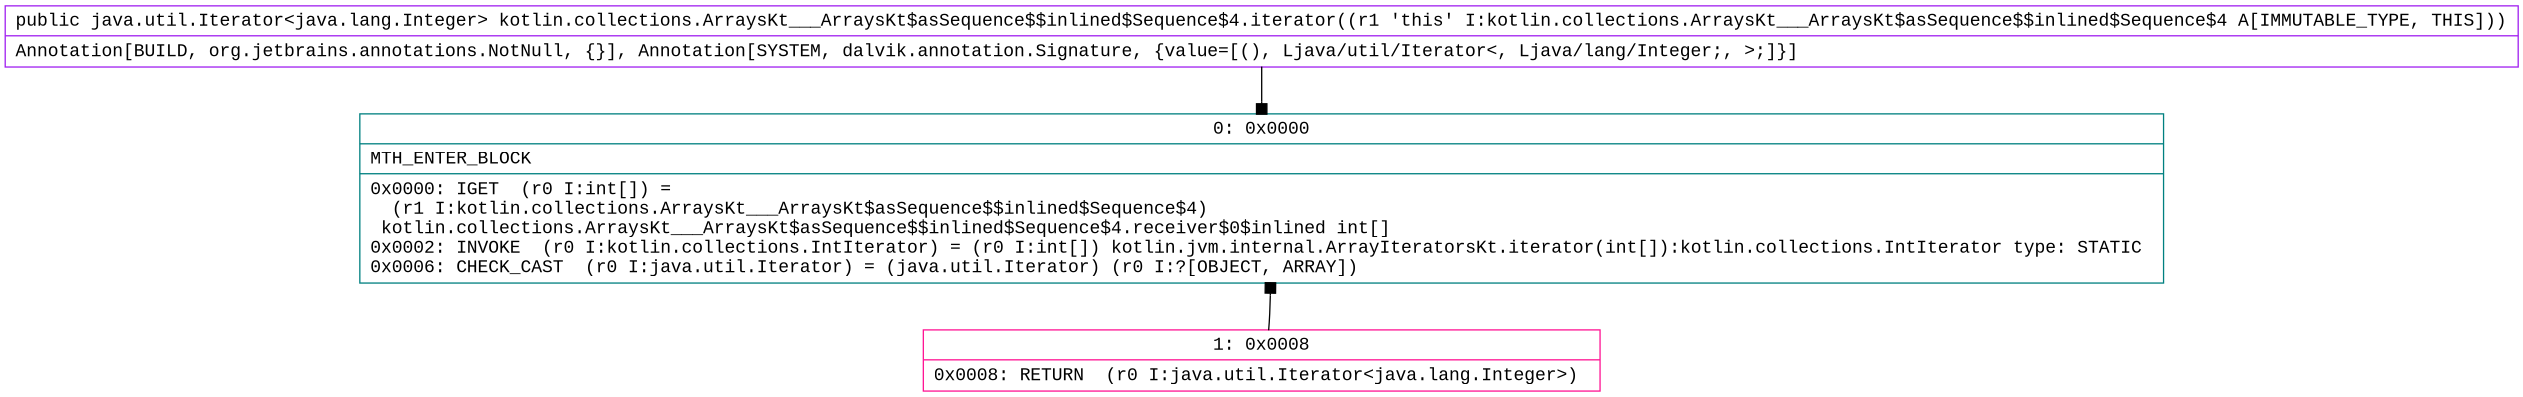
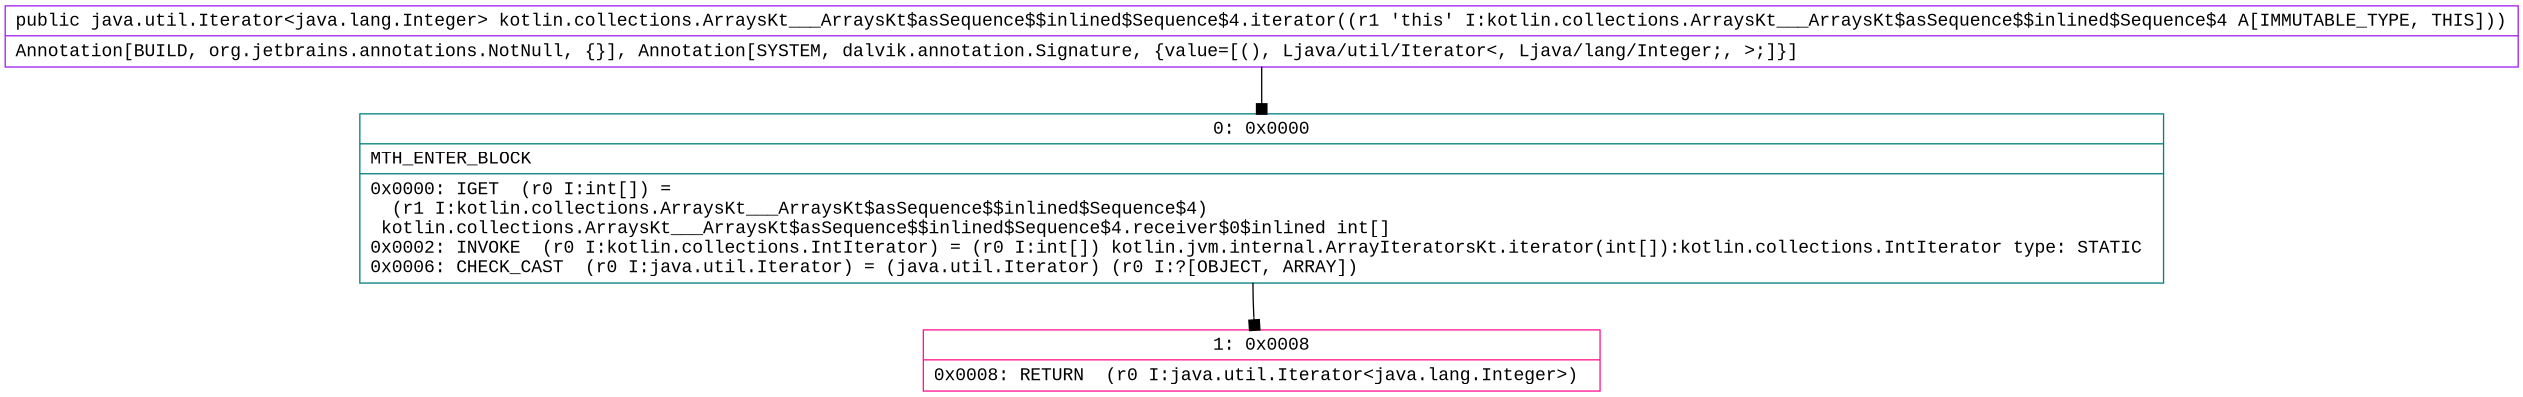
edge "1: 0x0008" -> "0: 0x0000": reversed
